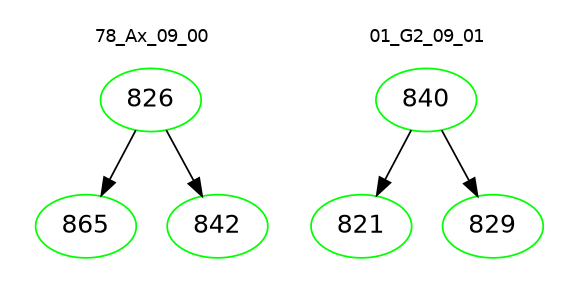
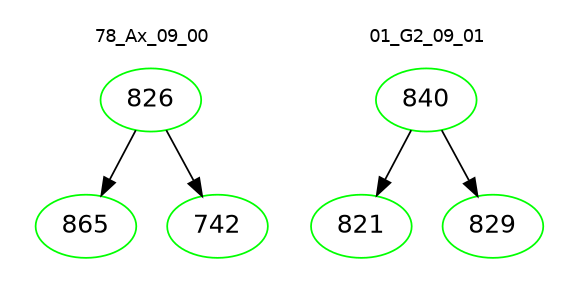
node "842": label "842" -> "742"
